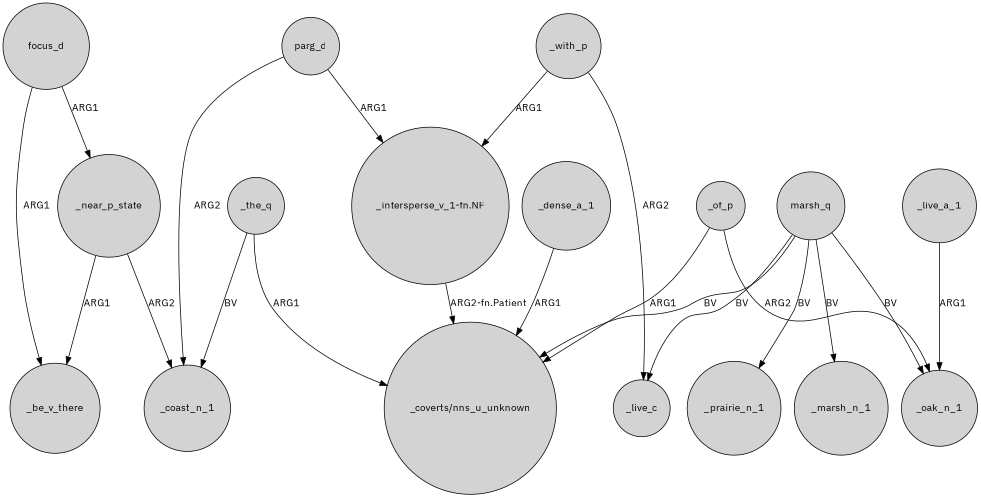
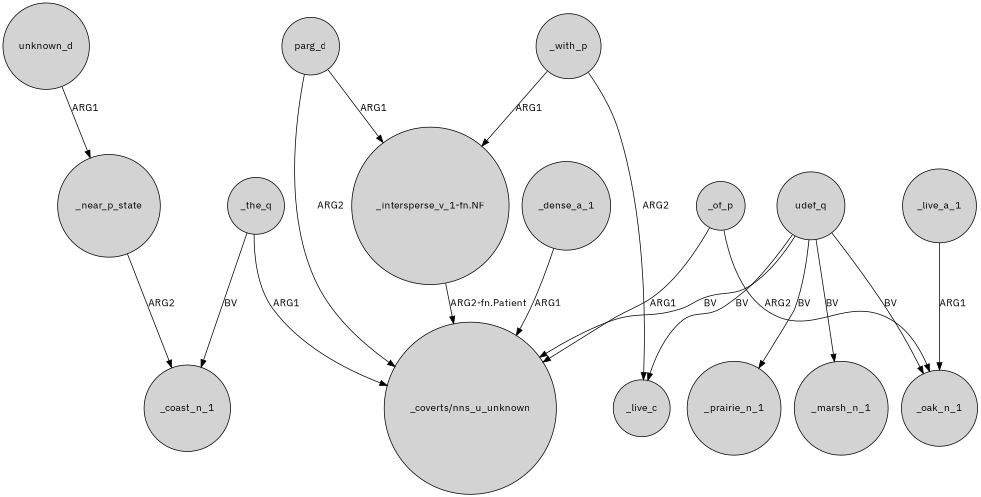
node "focus_d": label "focus_d" -> "unknown_d"
edge "parg_d" -> "_coast_n_1": now "parg_d" -> "_coverts/nns_u_unknown"
node "marsh_q": label "marsh_q" -> "udef_q"
node "_be_v_there": removed
